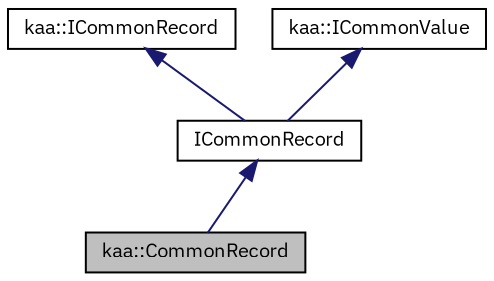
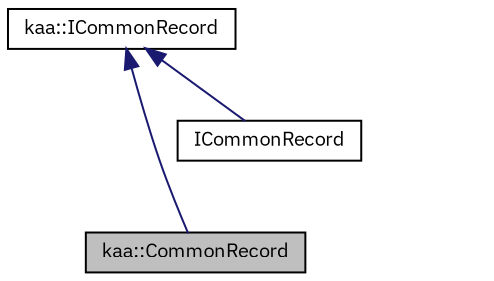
node "kaa::ICommonValue": removed
edge "kaa::CommonRecord" -> "ICommonRecord": now "kaa::CommonRecord" -> "kaa::ICommonRecord"
